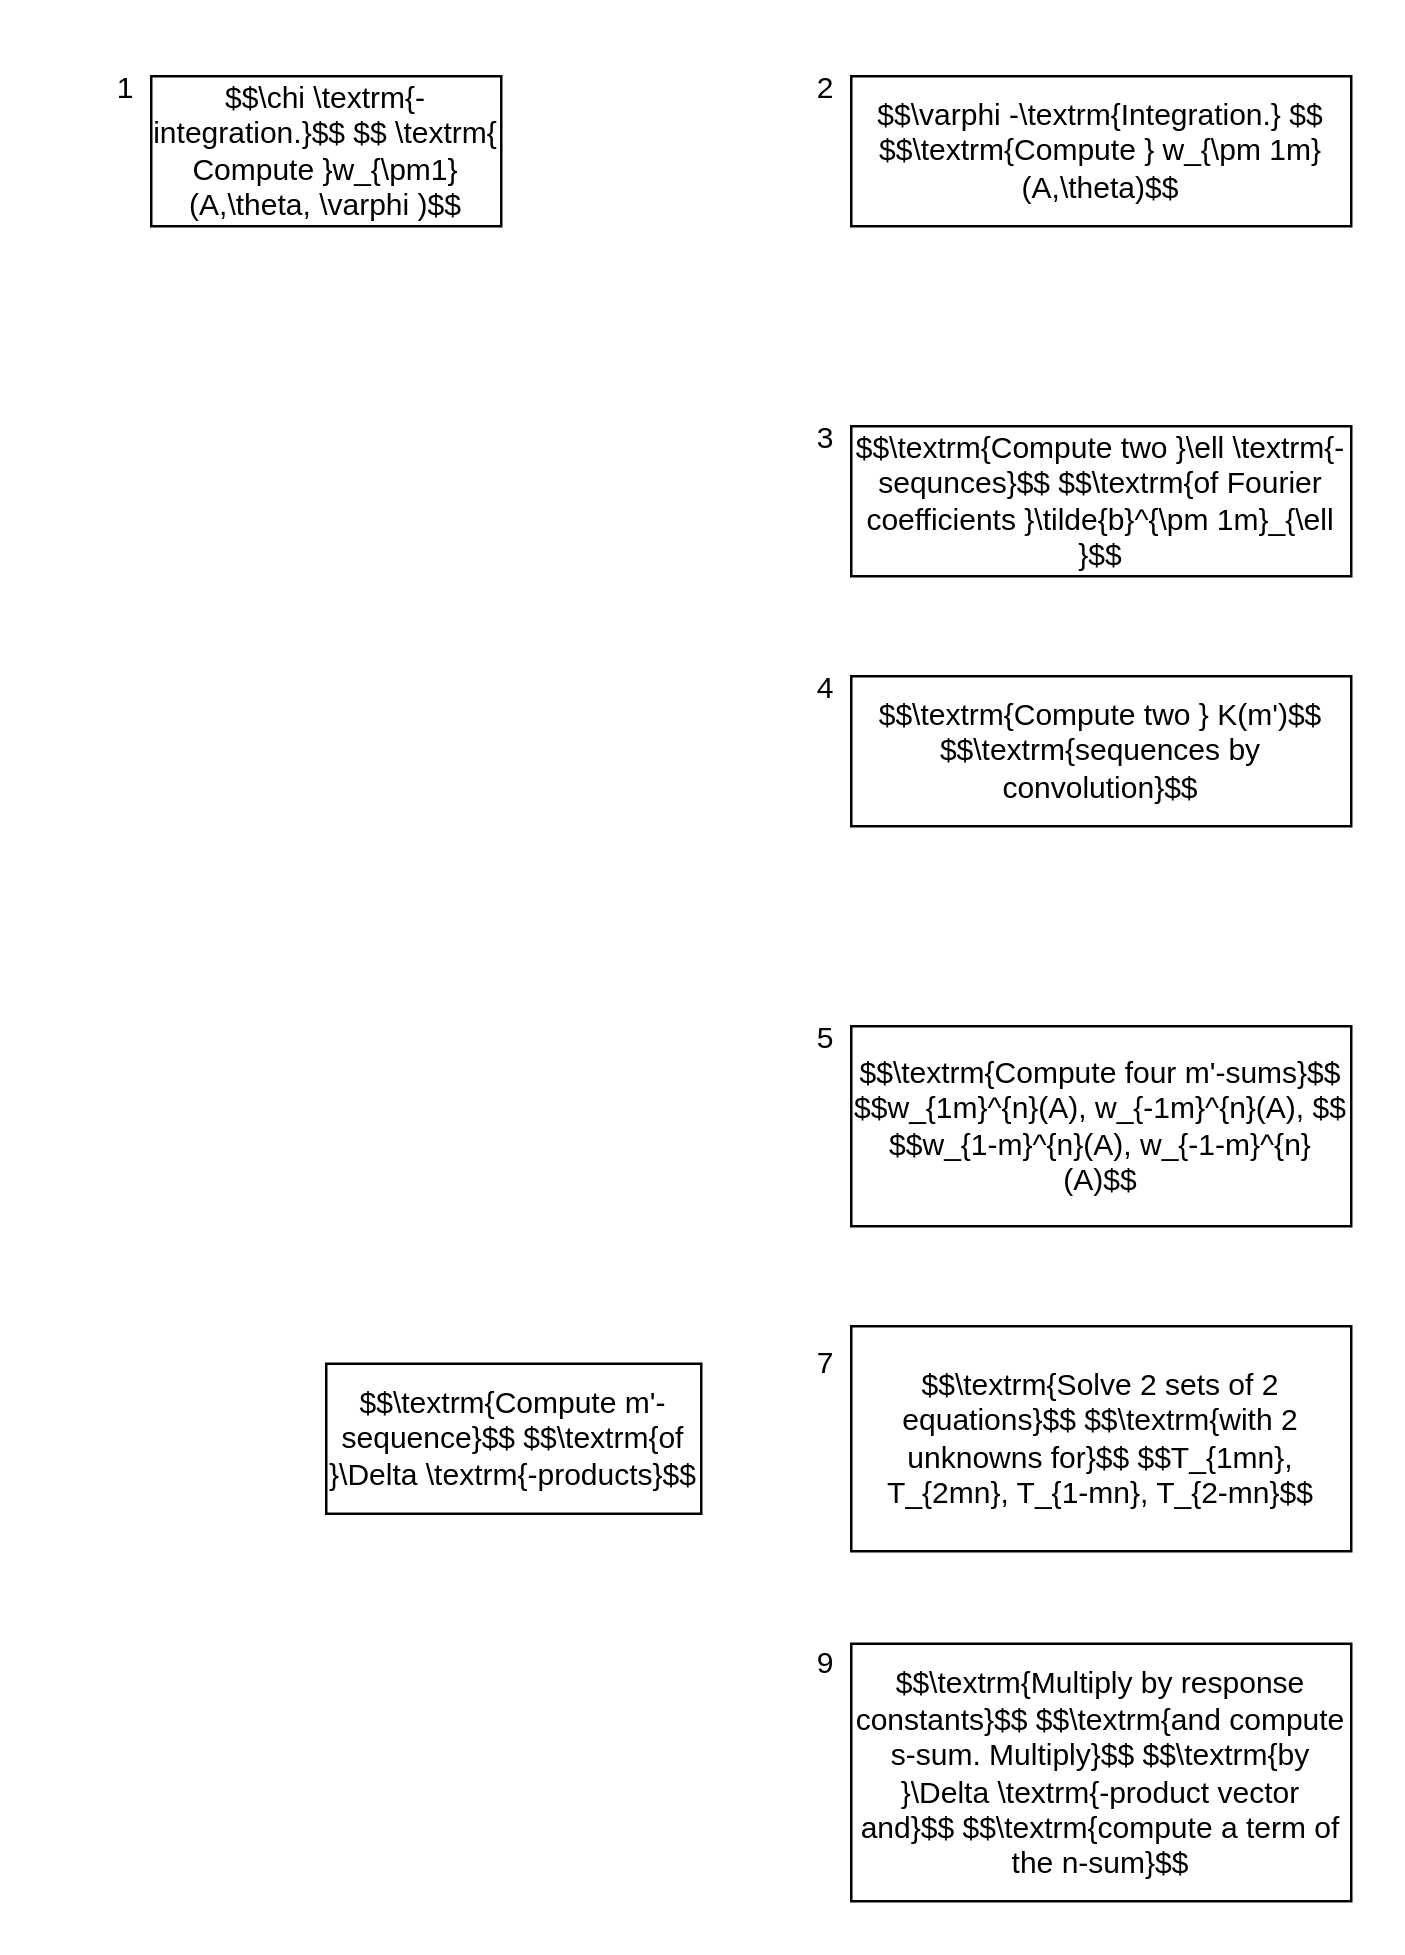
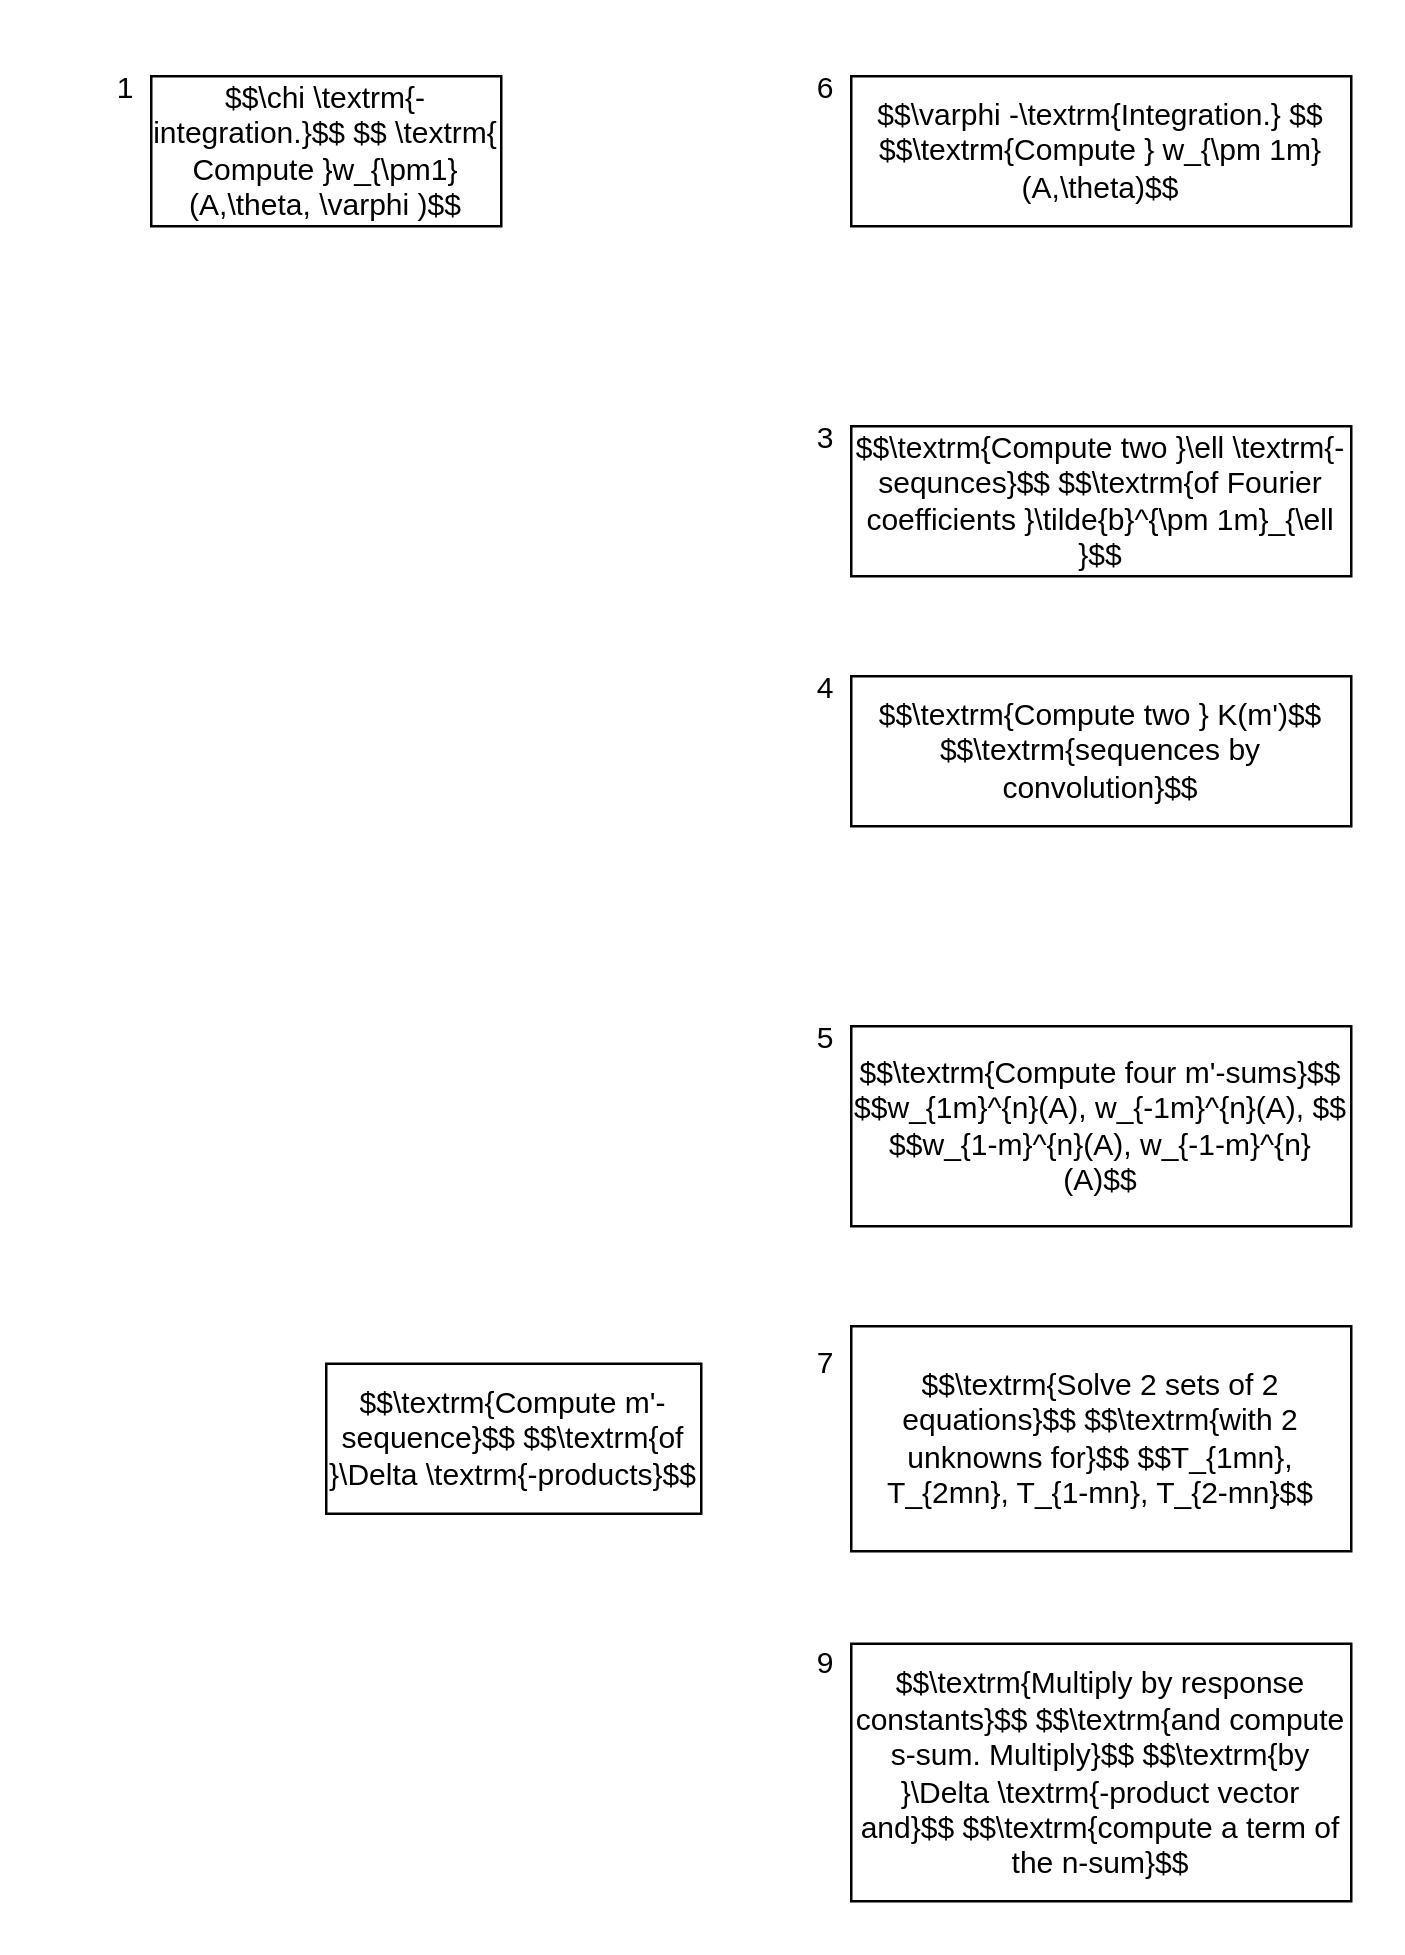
node "2": label "2" -> "6"
